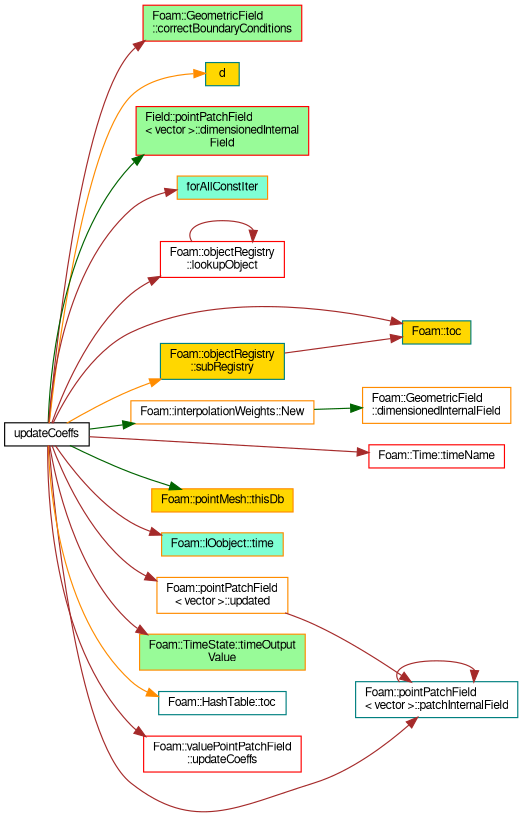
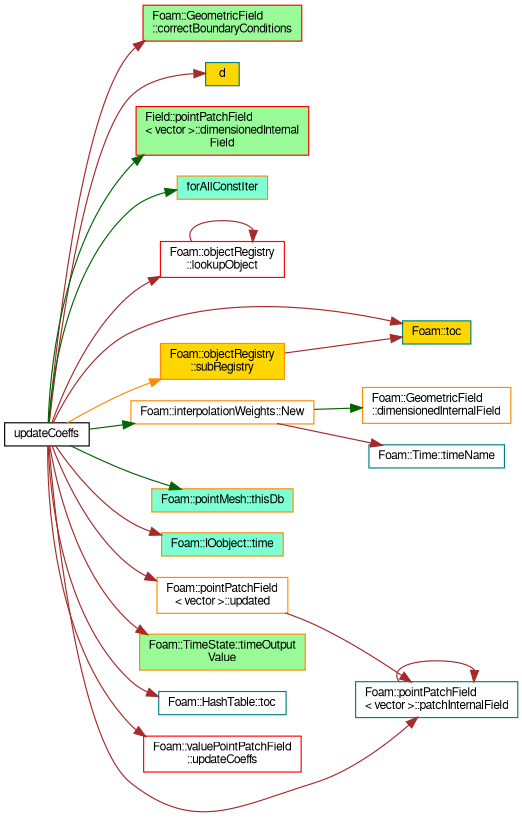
edge "updateCoeffs" -> "d": color darkorange -> brown
edge "updateCoeffs" -> "forAllConstIter": color brown -> darkgreen
node "Foam::objectRegistry ::subRegistry": color teal -> darkorange
edge "updateCoeffs" -> "Foam::Time::timeName": now "Foam::interpolationWeights::New" -> "Foam::Time::timeName"
node "Foam::Time::timeName": color red -> teal
node "Foam::pointMesh::thisDb": fillcolor gold -> aquamarine
edge "updateCoeffs" -> "Foam::HashTable::toc": color darkorange -> brown
